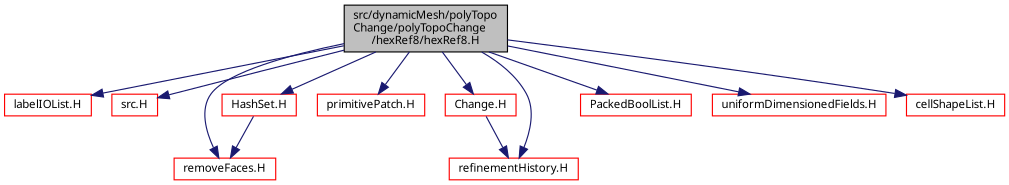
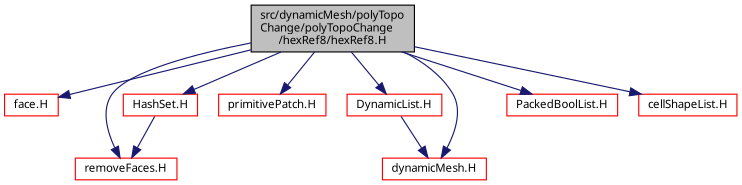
node "labelIOList.H": removed
node "src.H": label "src.H" -> "face.H"
node "Change.H": label "Change.H" -> "DynamicList.H"
node "uniformDimensionedFields.H": removed
node "refinementHistory.H": label "refinementHistory.H" -> "dynamicMesh.H"
